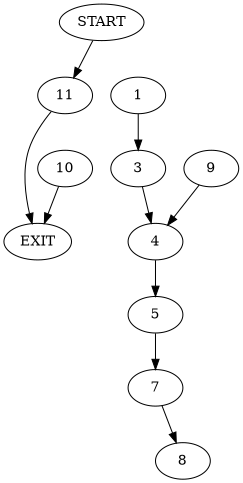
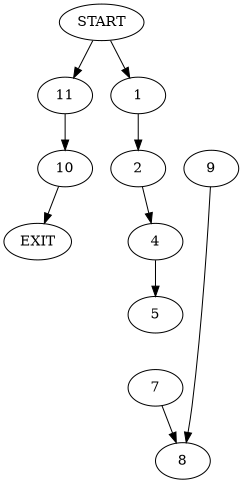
edge "START" -> "1": added
edge "11" -> "EXIT": now "11" -> "10"
node "3": label "3" -> "2"
edge "9" -> "4": now "9" -> "8"
edge "5" -> "7": removed
